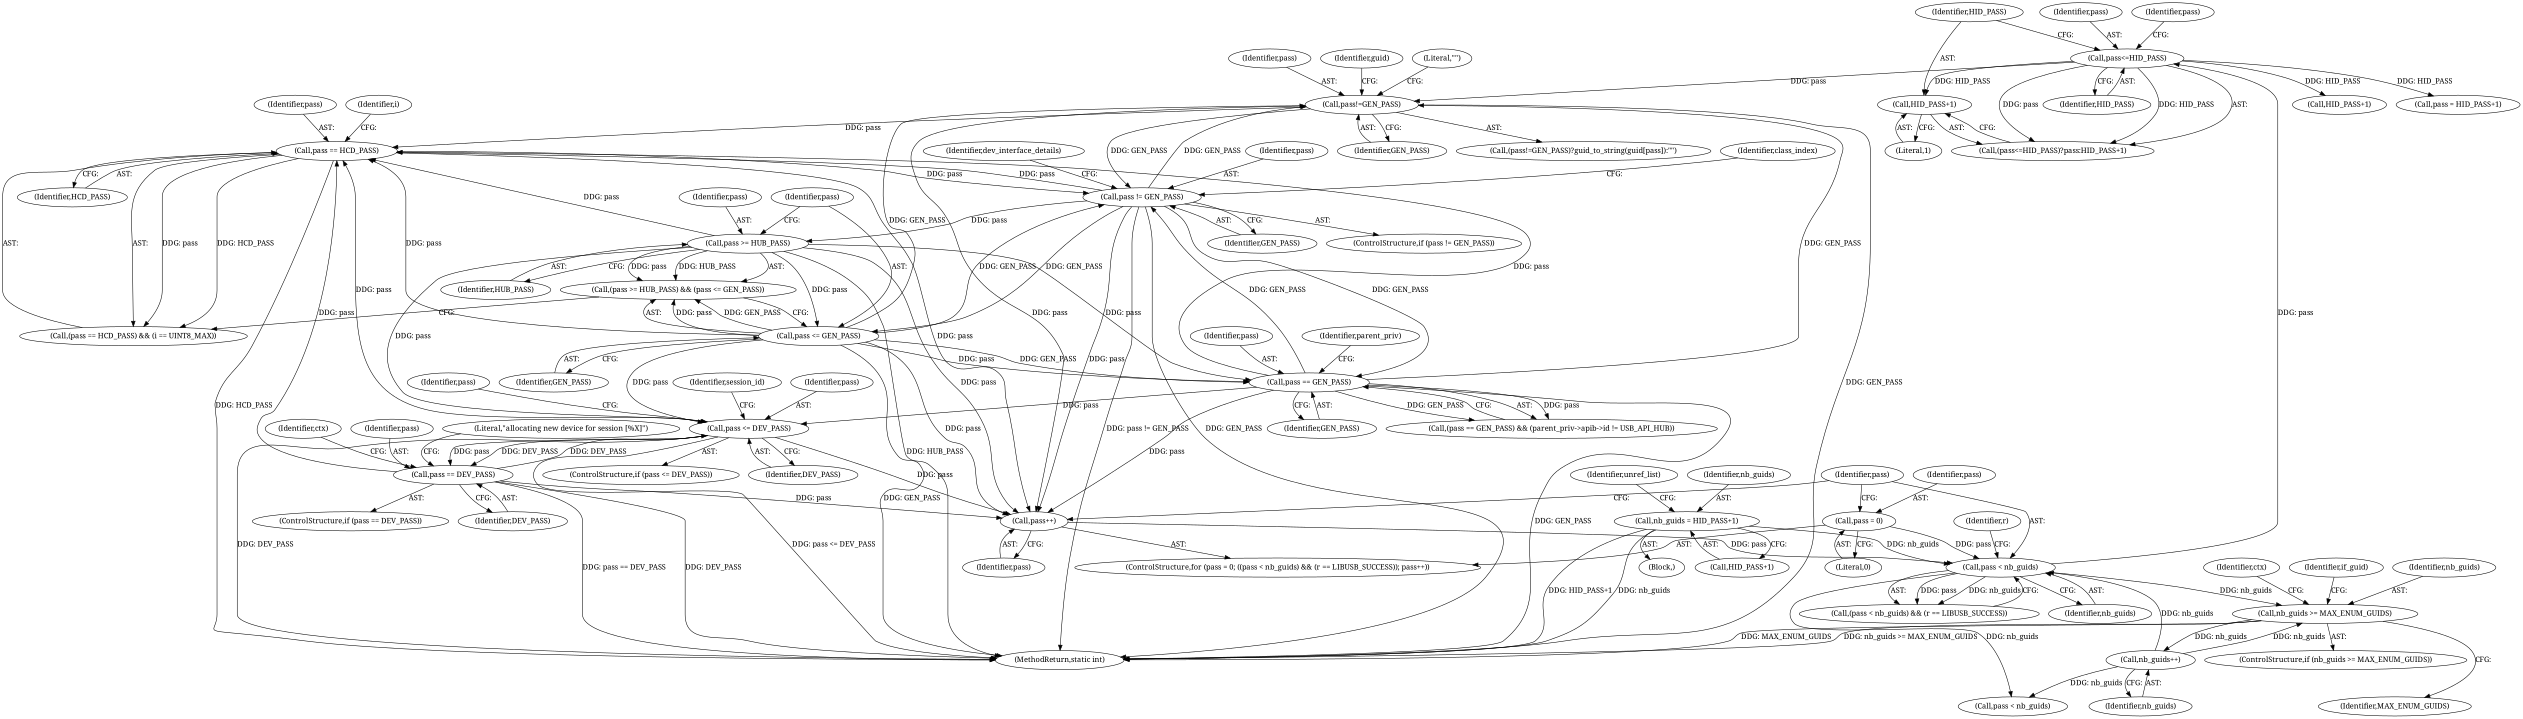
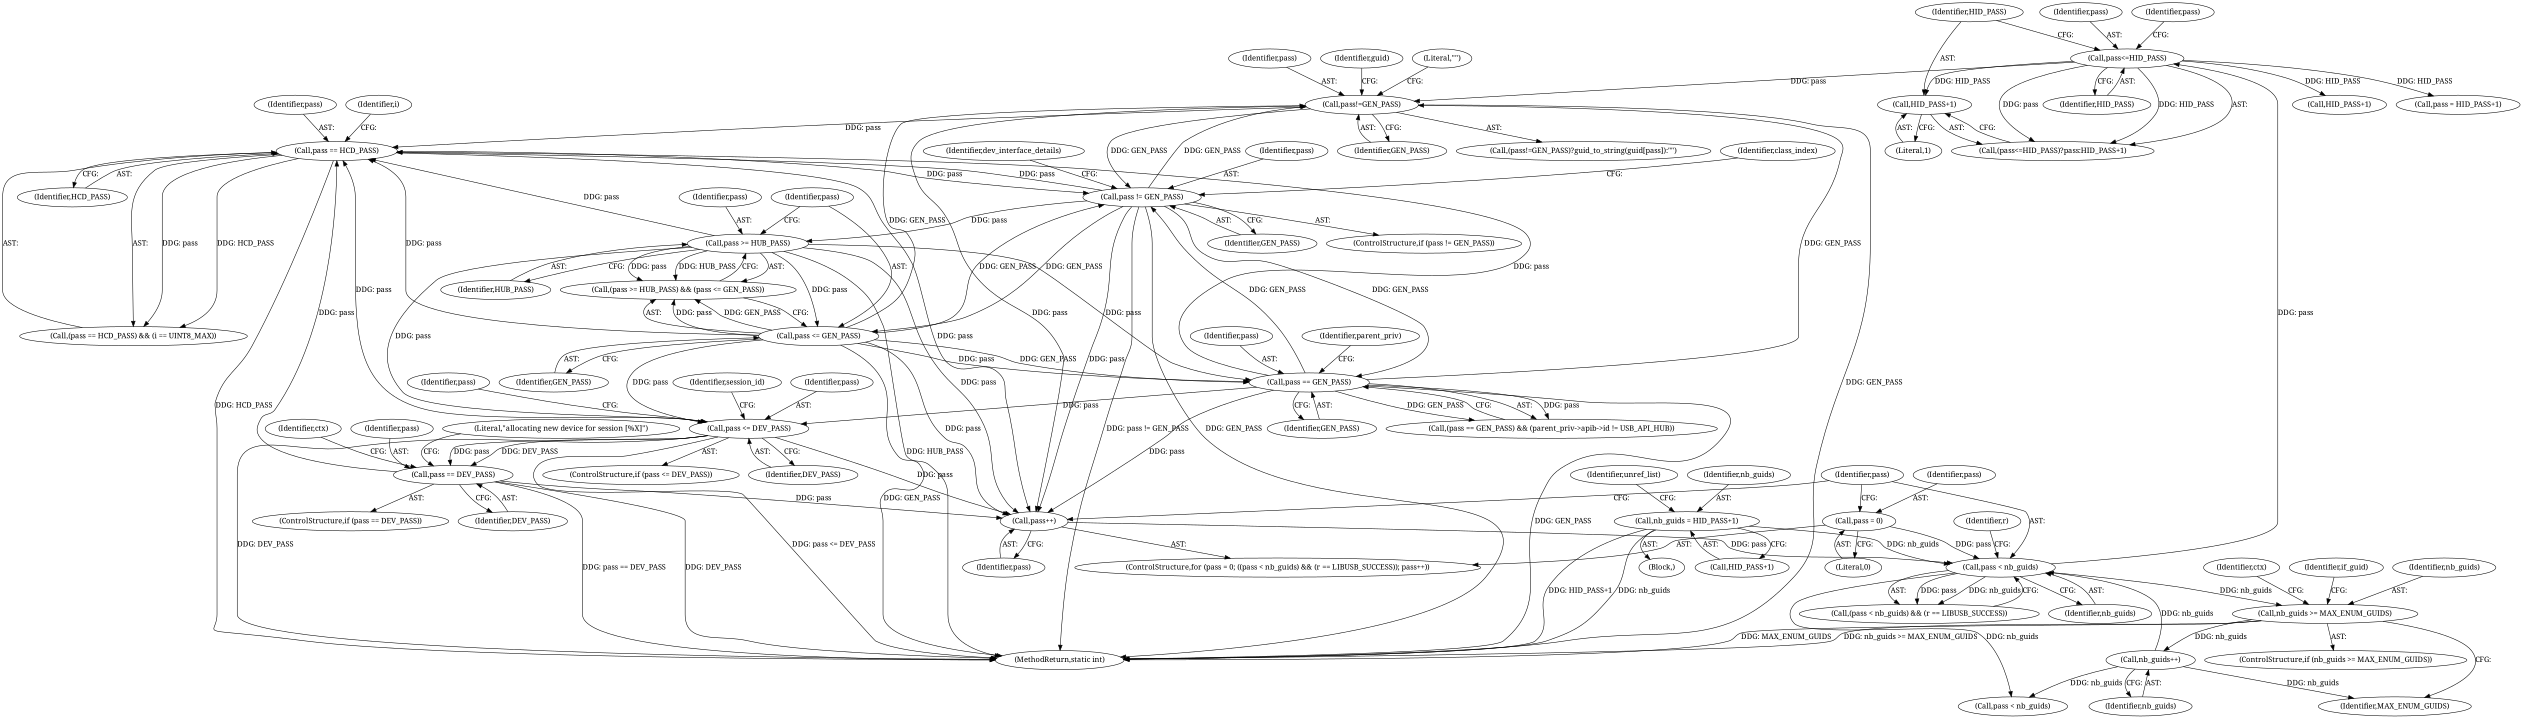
edge "(Call,(pass >= HUB_PASS) && (pass <= GEN_PASS))" -> "(Call,(pass == HCD_PASS) && (i == UINT8_MAX))": now "(Call,(pass >= HUB_PASS) && (pass <= GEN_PASS))" -> "(Call,pass >= HUB_PASS)"
edge "(Call,pass == DEV_PASS)" -> "(Call,pass <= DEV_PASS)": removed, label "DDG: DEV_PASS"
edge "(Call,nb_guids++)" -> "(Call,nb_guids >= MAX_ENUM_GUIDS)": now "(Call,nb_guids++)" -> "(Identifier,MAX_ENUM_GUIDS)"
